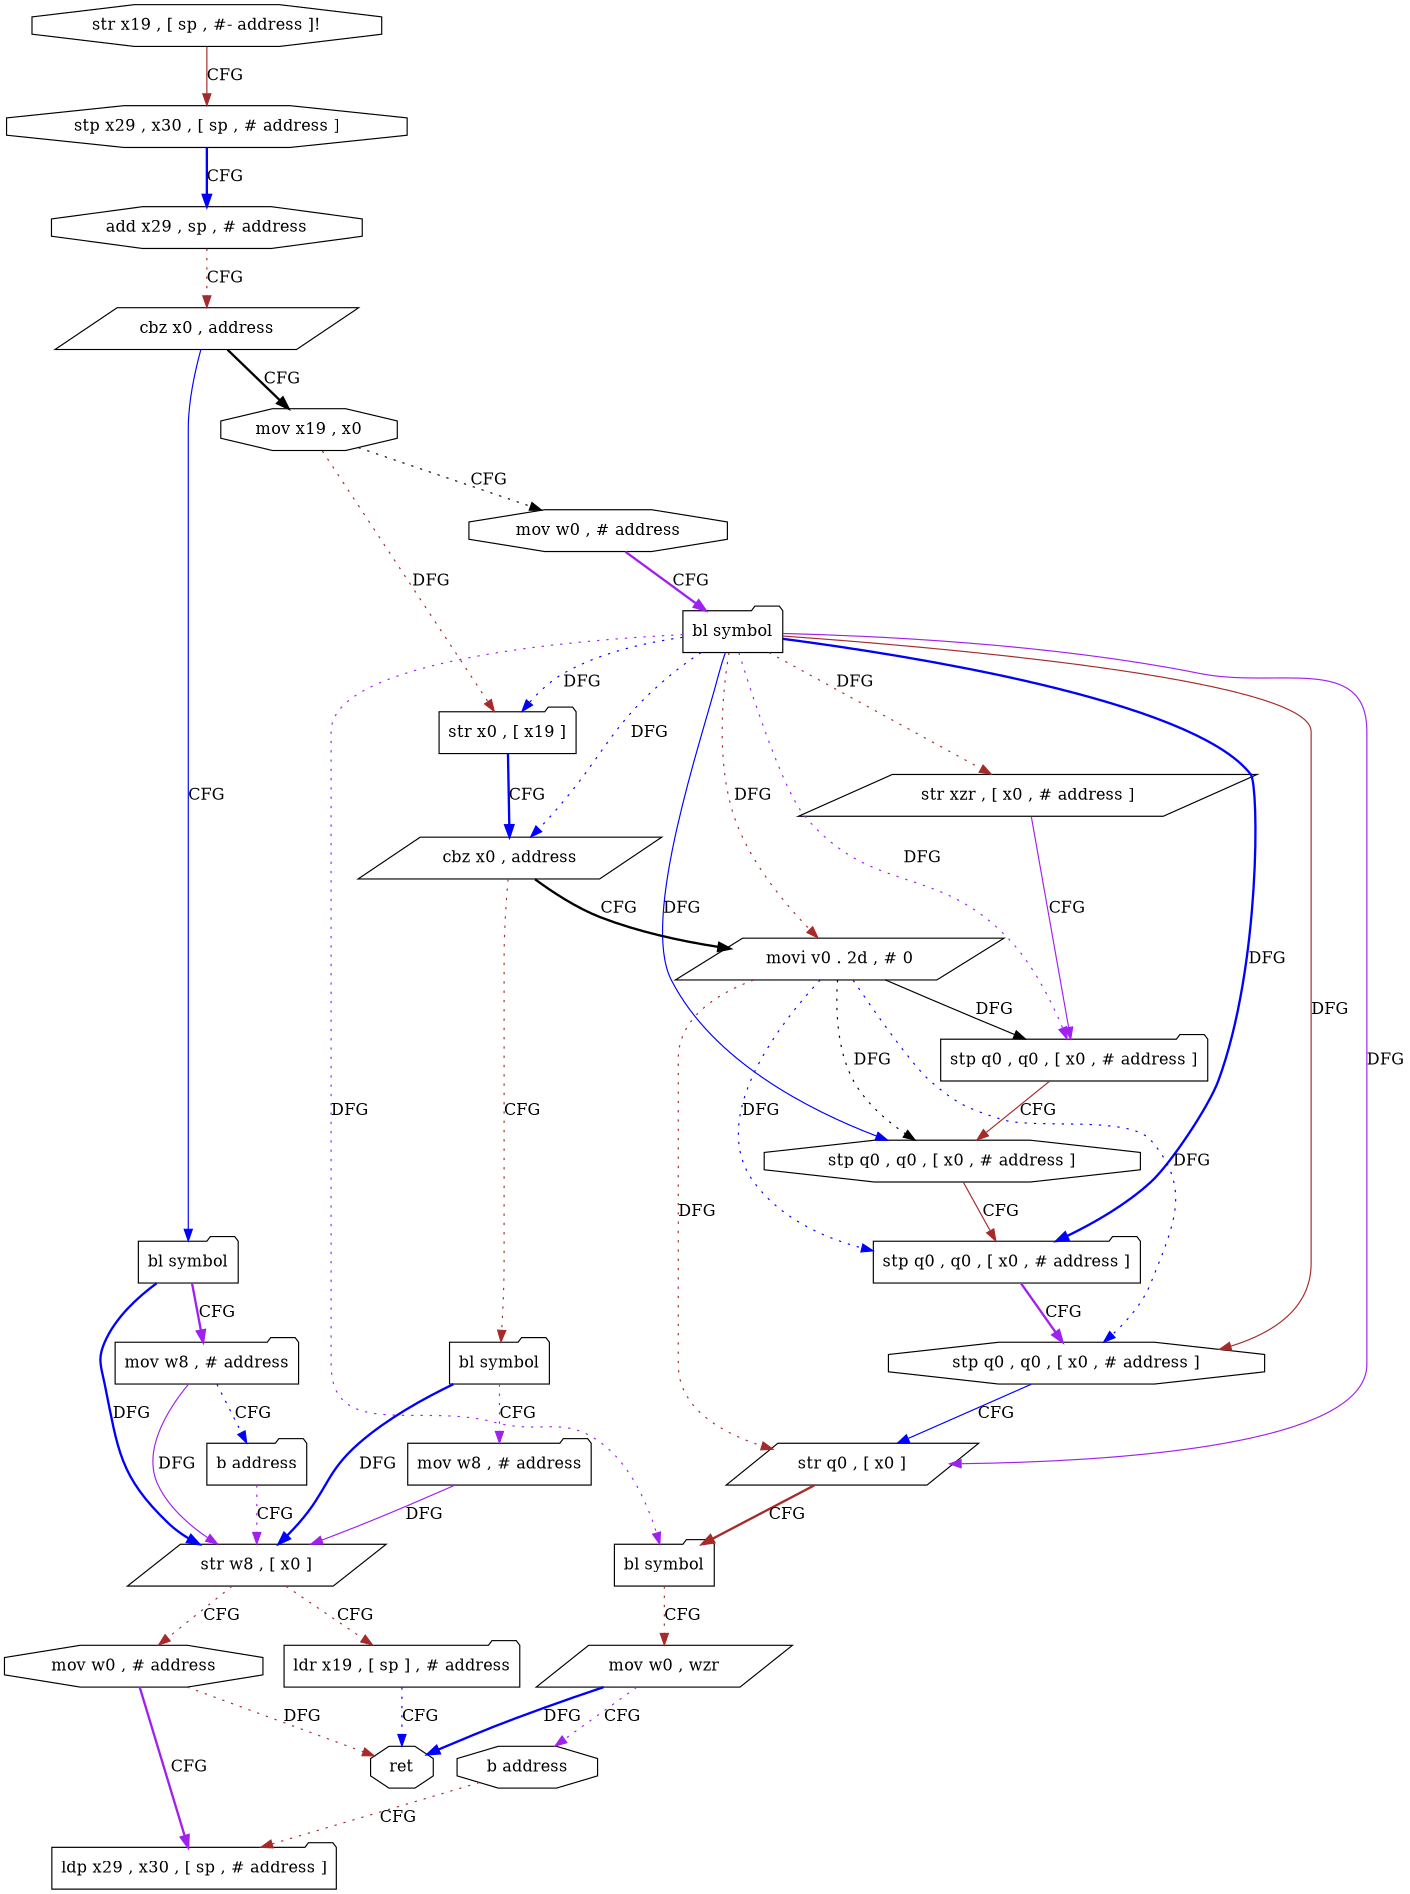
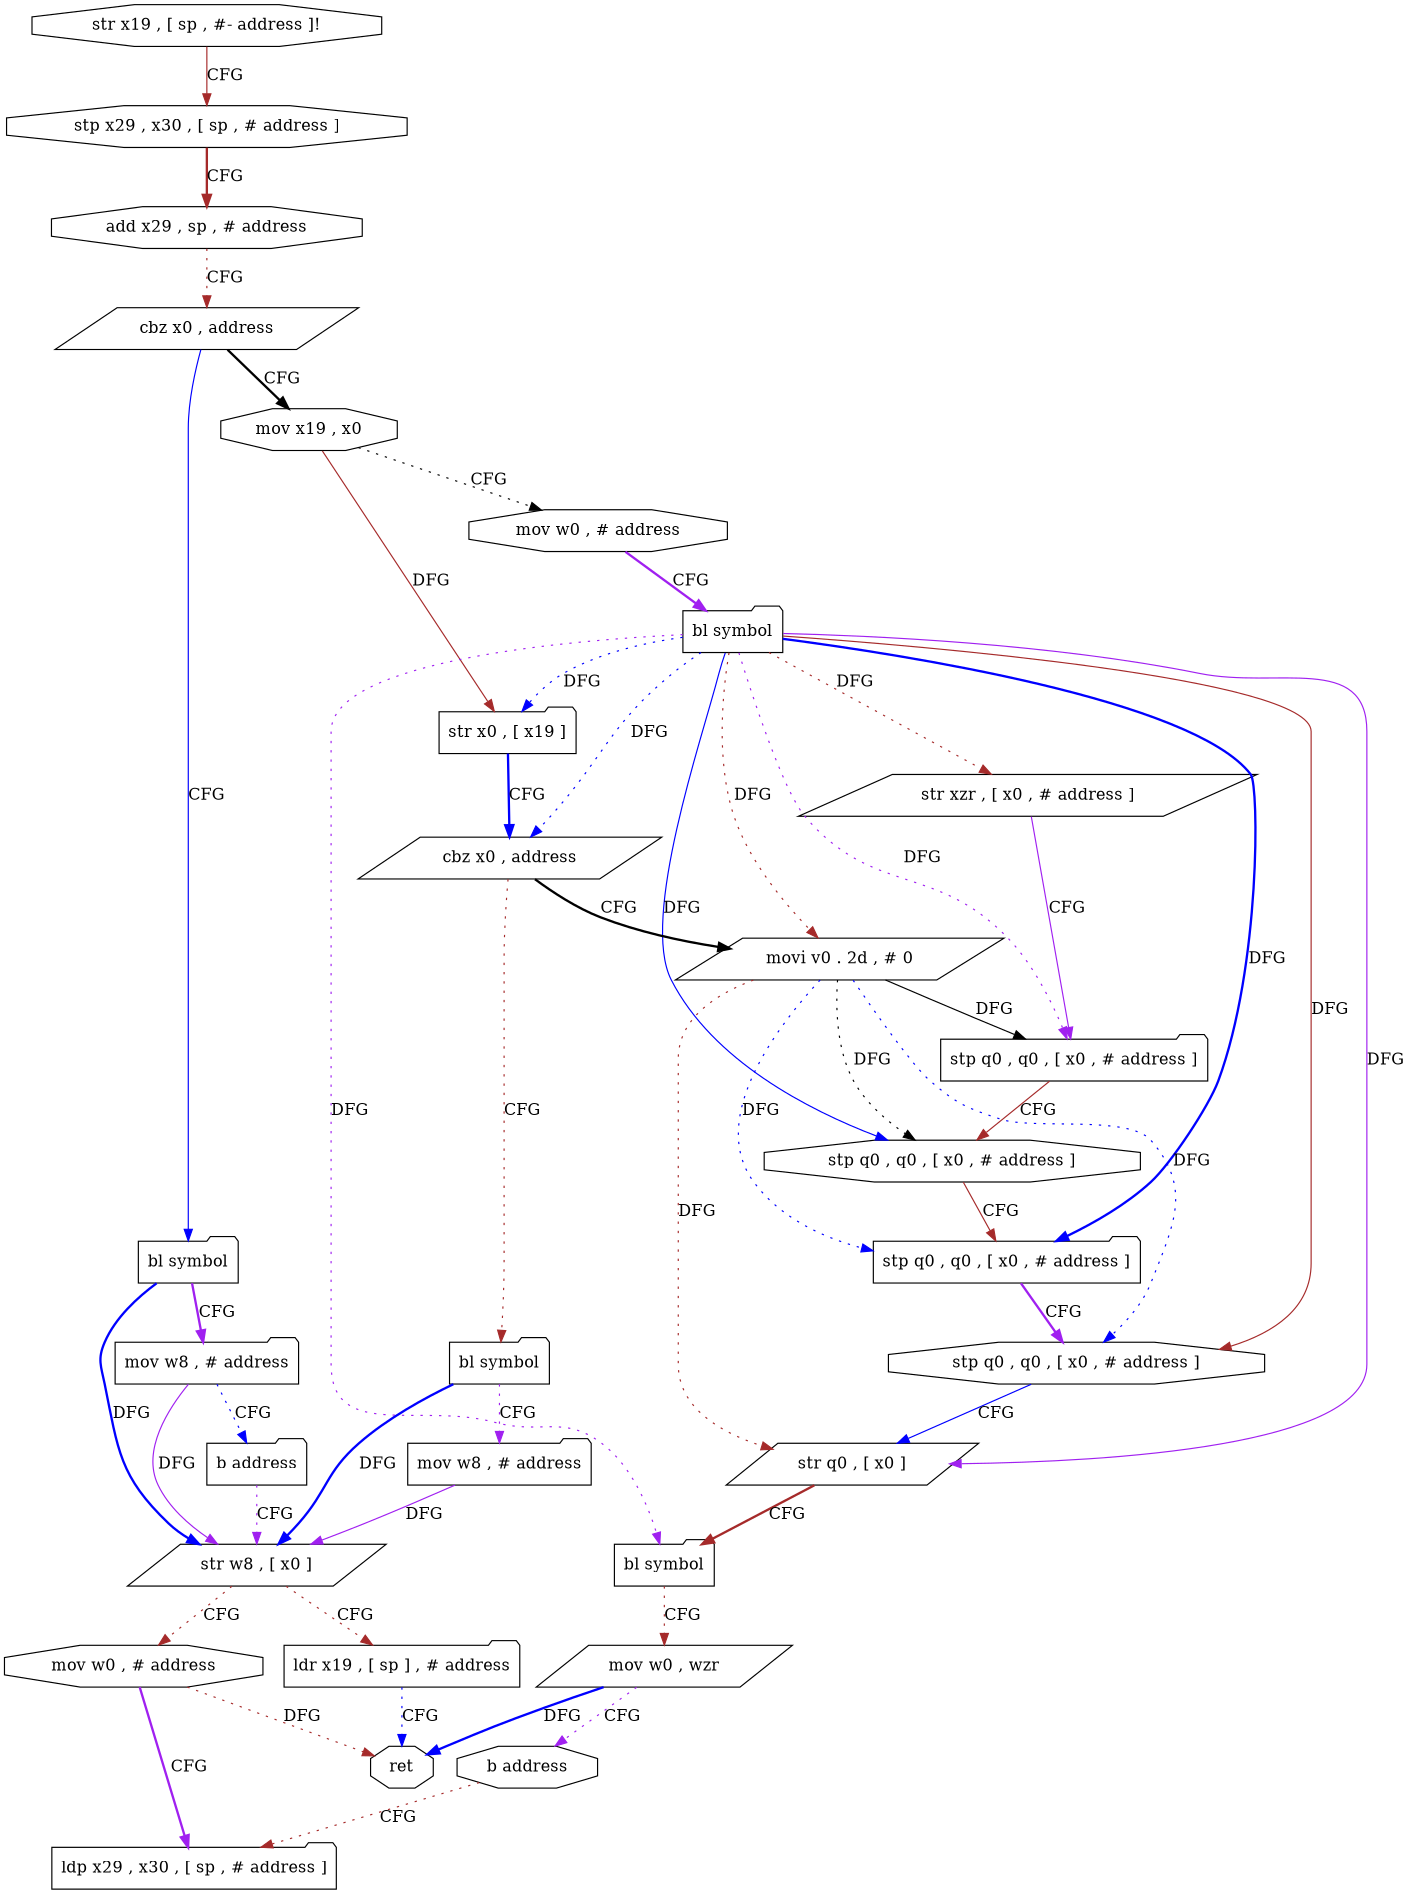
edge "stp x29 , x30 , [ sp , # address ]" -> "add x29 , sp , # address": color blue -> brown
edge "mov x19 , x0" -> "str x0 , [ x19 ]": style dotted -> solid
